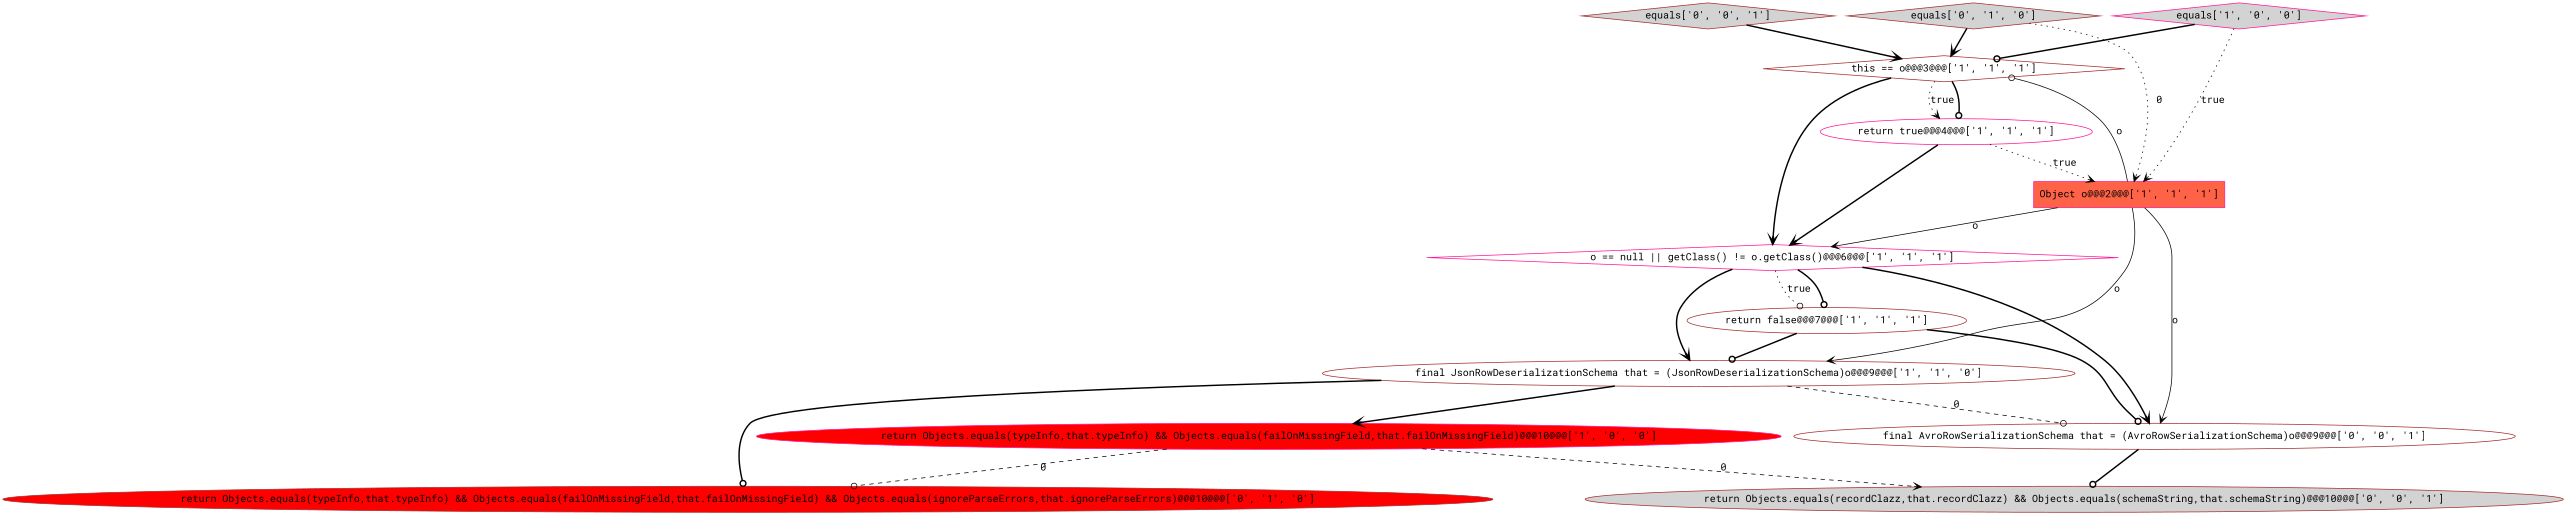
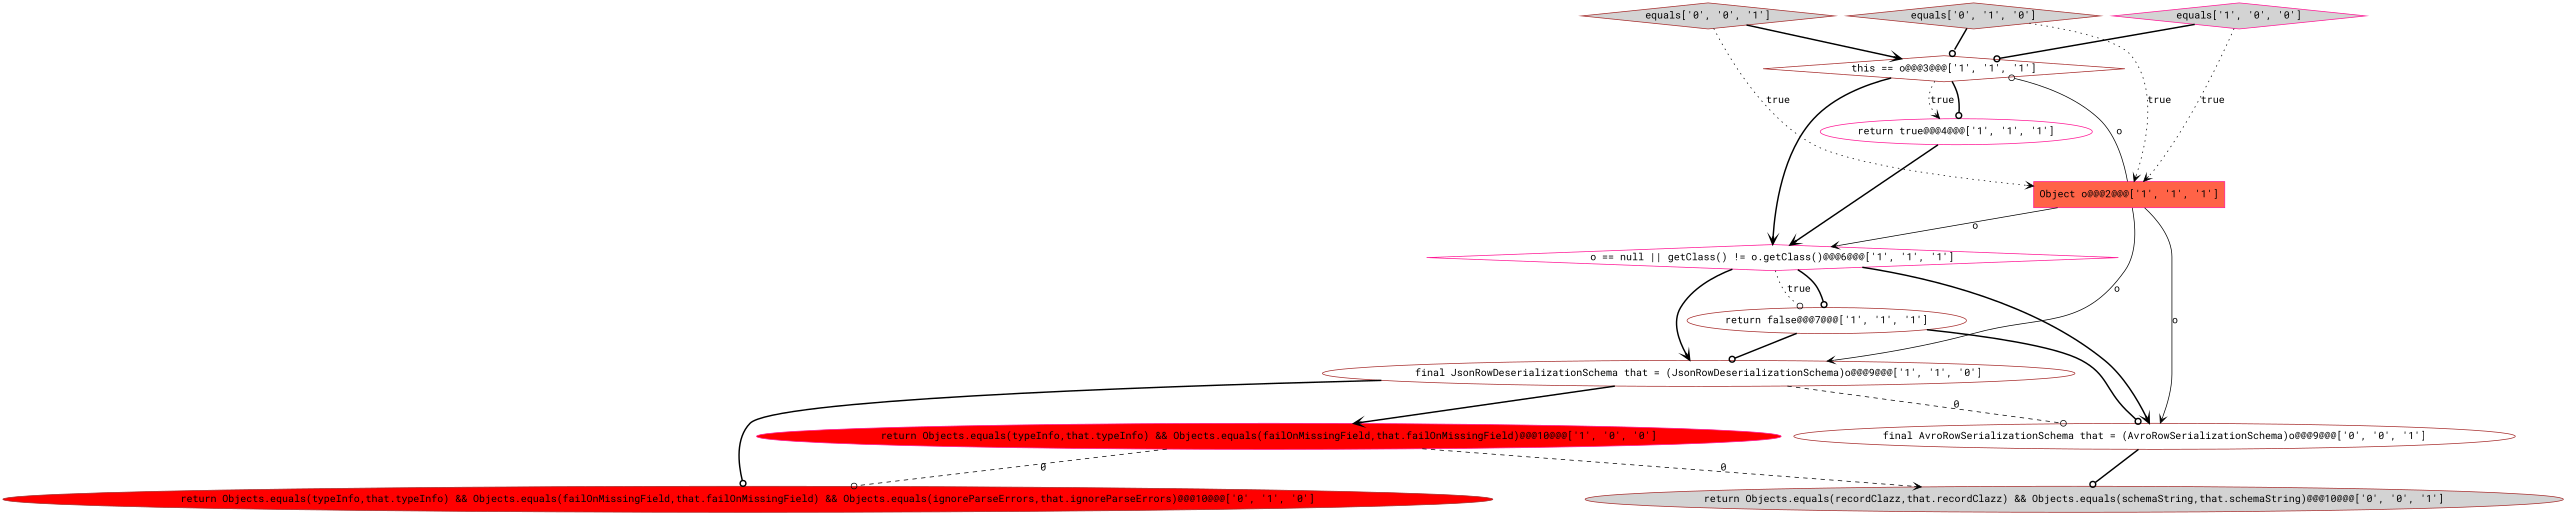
edge "equals['0', '1', '0']" -> "this == o@@@3@@@['1', '1', '1']": arrowhead vee -> odot
edge "equals['0', '1', '0']" -> "Object o@@@2@@@['1', '1', '1']": label "0" -> "true"
edge "return true@@@4@@@['1', '1', '1']" -> "Object o@@@2@@@['1', '1', '1']": now "equals['0', '0', '1']" -> "Object o@@@2@@@['1', '1', '1']"
